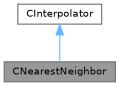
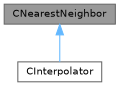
edge "CNearestNeighbor" -> "CInterpolator": reversed
